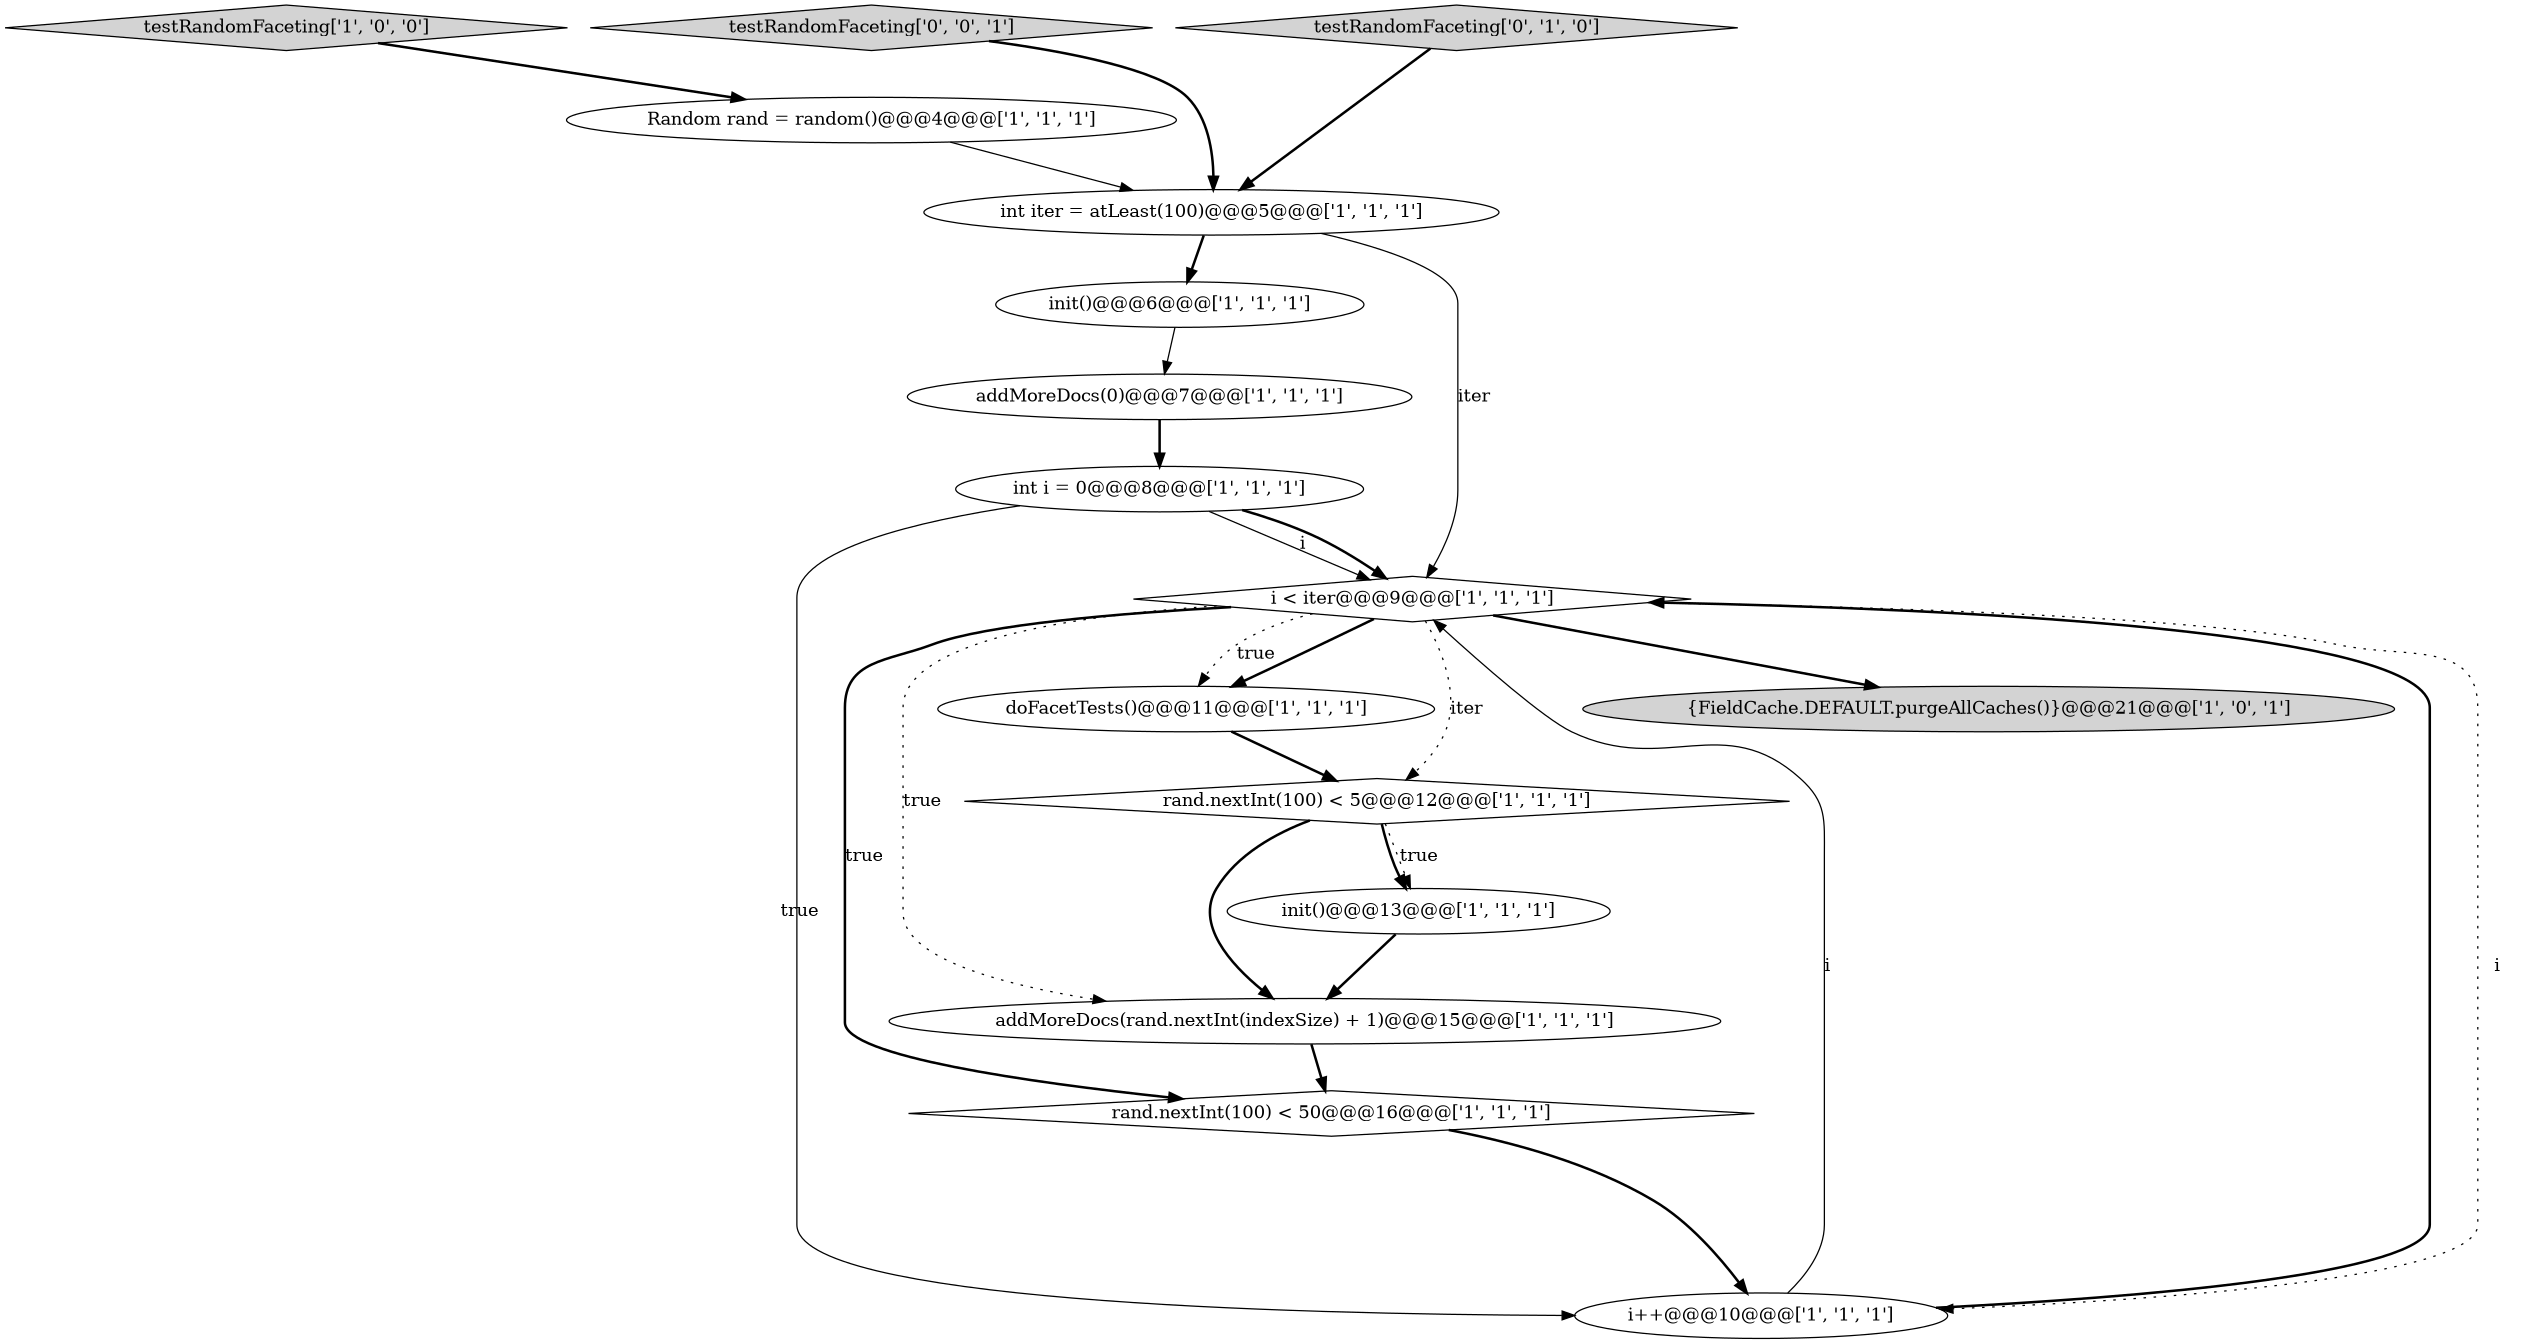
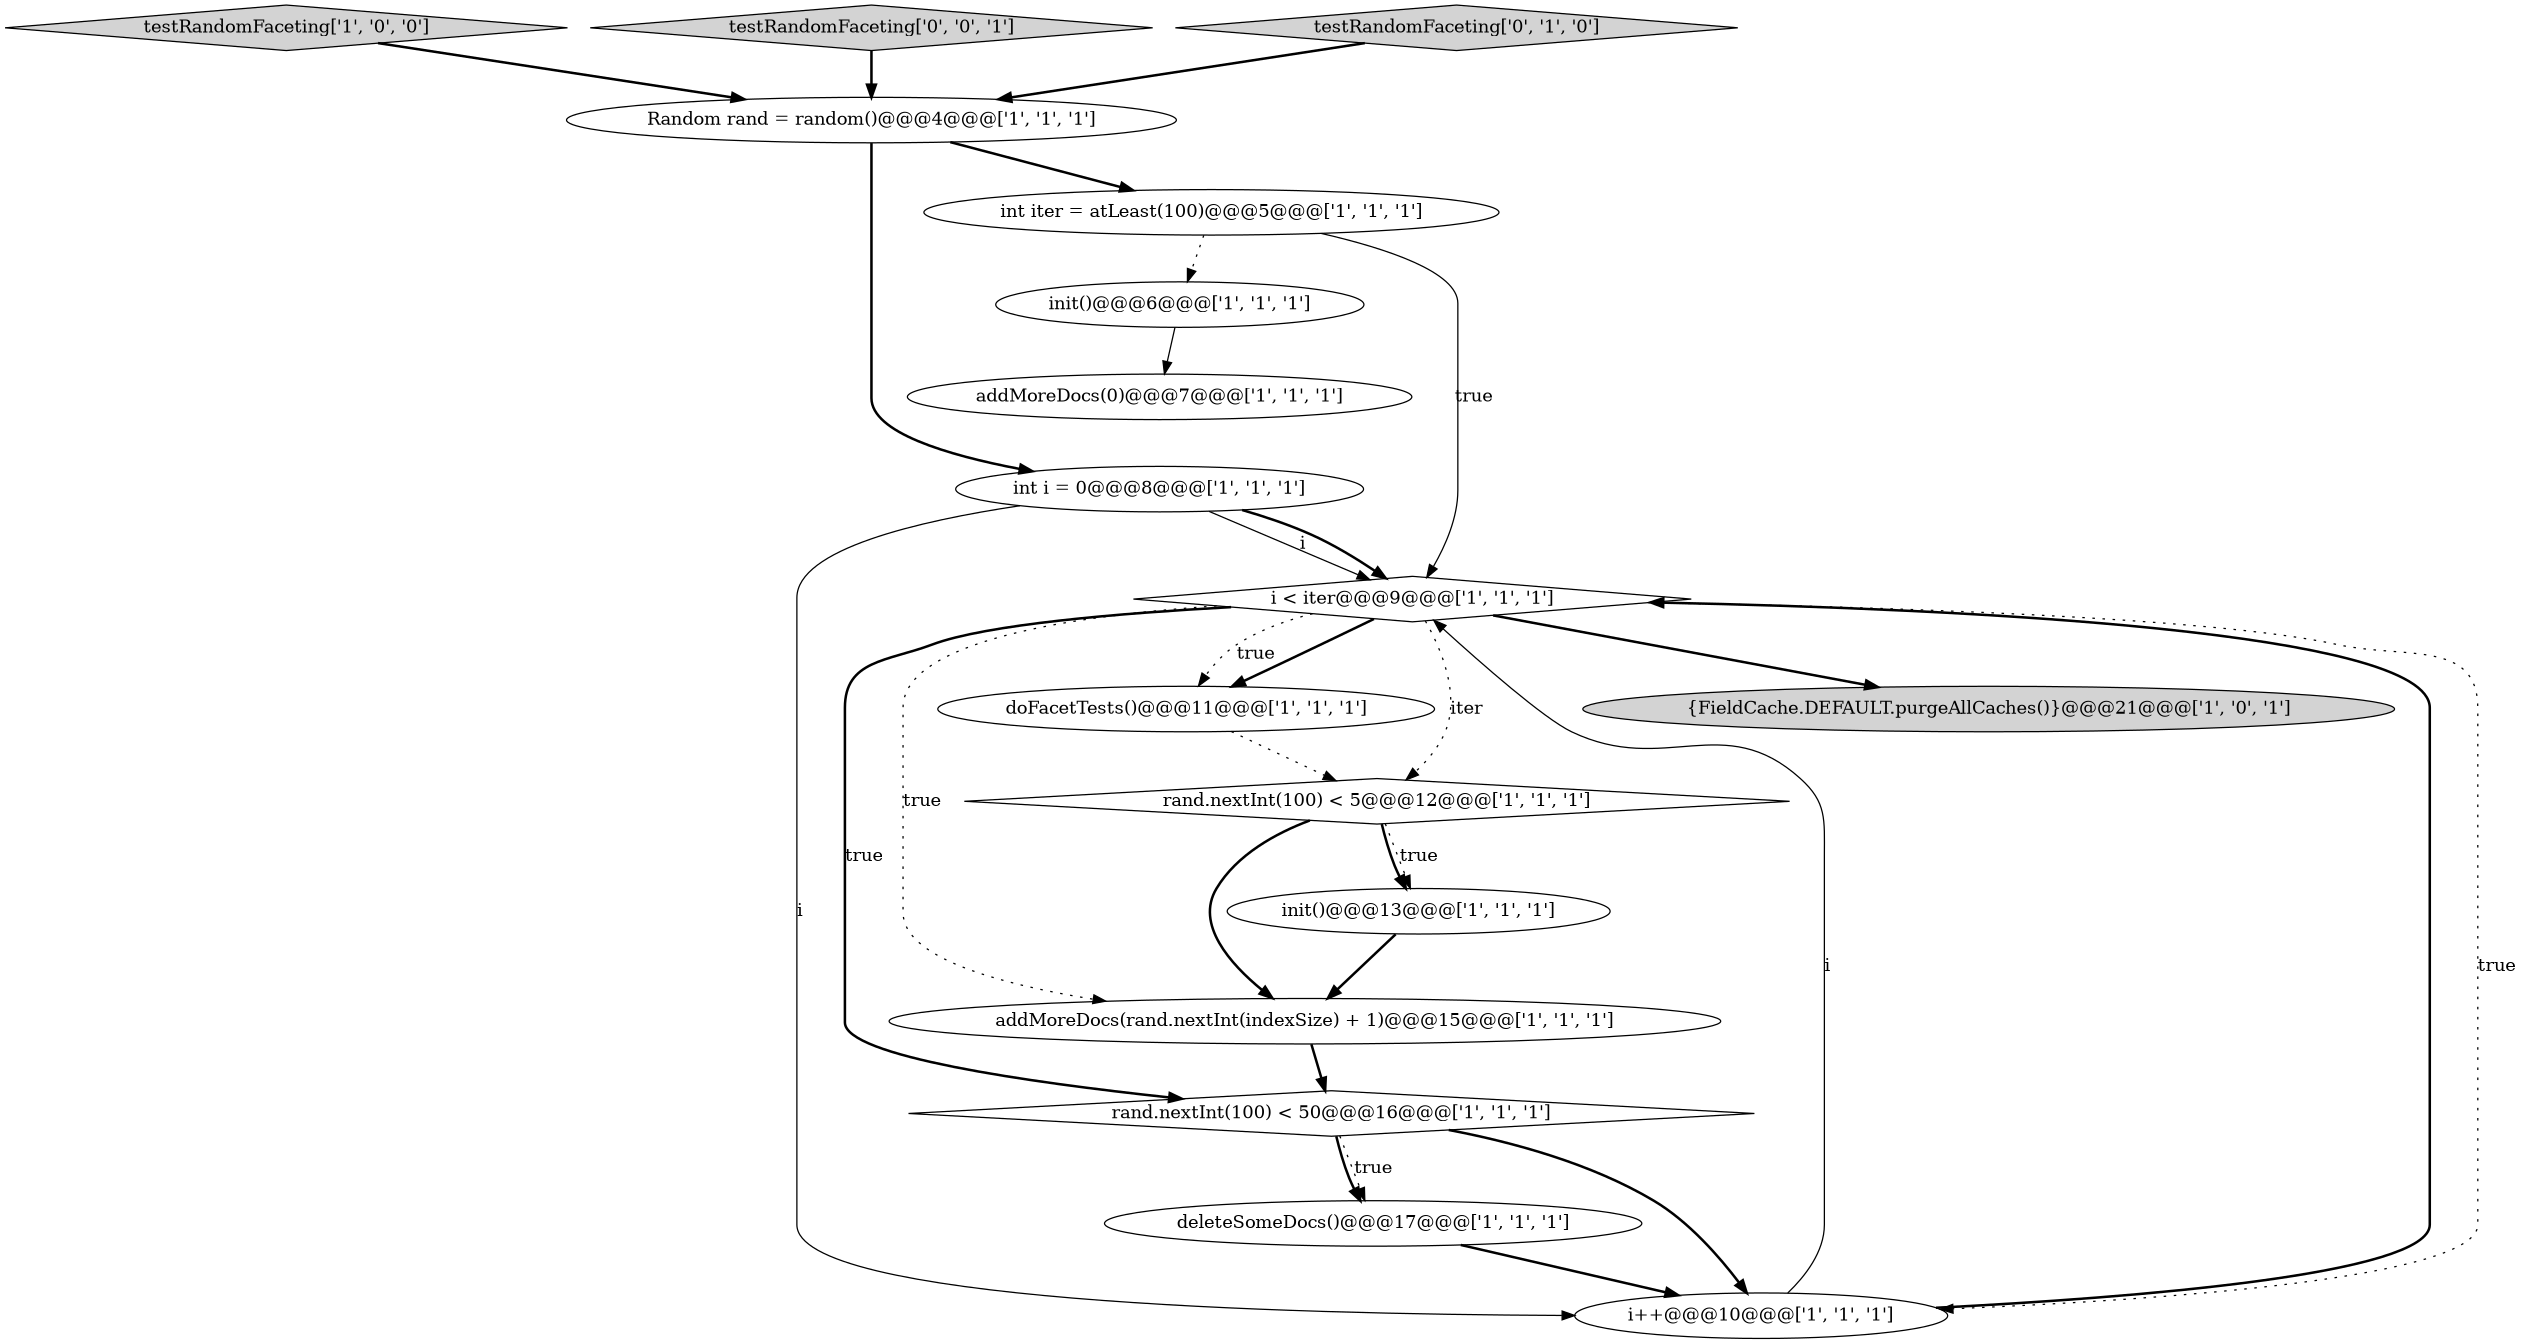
edge "testRandomFaceting['0', '0', '1']" -> "int iter = atLeast(100)@@@5@@@['1', '1', '1']": now "testRandomFaceting['0', '0', '1']" -> "Random rand = random()@@@4@@@['1', '1', '1']"
edge "testRandomFaceting['0', '1', '0']" -> "int iter = atLeast(100)@@@5@@@['1', '1', '1']": now "testRandomFaceting['0', '1', '0']" -> "Random rand = random()@@@4@@@['1', '1', '1']"
edge "Random rand = random()@@@4@@@['1', '1', '1']" -> "int iter = atLeast(100)@@@5@@@['1', '1', '1']": style solid -> bold
edge "int iter = atLeast(100)@@@5@@@['1', '1', '1']" -> "init()@@@6@@@['1', '1', '1']": style bold -> dotted
edge "int iter = atLeast(100)@@@5@@@['1', '1', '1']" -> "i < iter@@@9@@@['1', '1', '1']": label "iter" -> "true"
edge "addMoreDocs(0)@@@7@@@['1', '1', '1']" -> "int i = 0@@@8@@@['1', '1', '1']": now "Random rand = random()@@@4@@@['1', '1', '1']" -> "int i = 0@@@8@@@['1', '1', '1']"
edge "doFacetTests()@@@11@@@['1', '1', '1']" -> "rand.nextInt(100) < 5@@@12@@@['1', '1', '1']": style bold -> dotted
edge "int i = 0@@@8@@@['1', '1', '1']" -> "i++@@@10@@@['1', '1', '1']": label "true" -> "i"
edge "i < iter@@@9@@@['1', '1', '1']" -> "i++@@@10@@@['1', '1', '1']": label "i" -> "true"
node "deleteSomeDocs()@@@17@@@['1', '1', '1']": added
